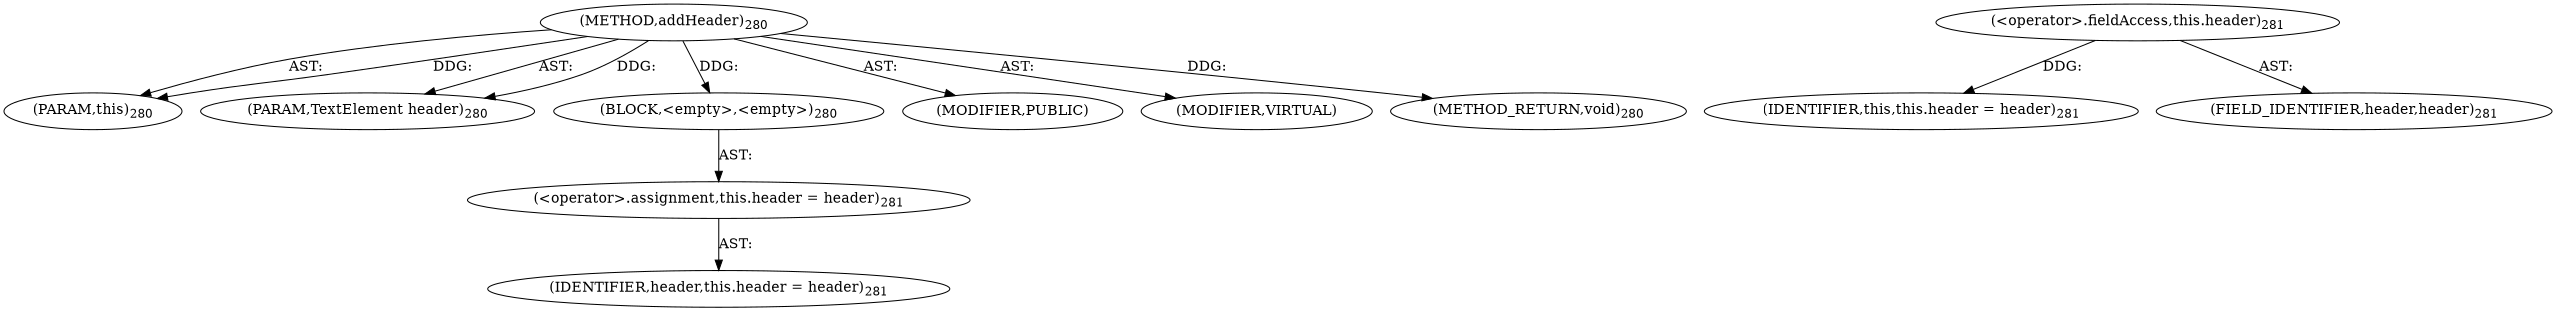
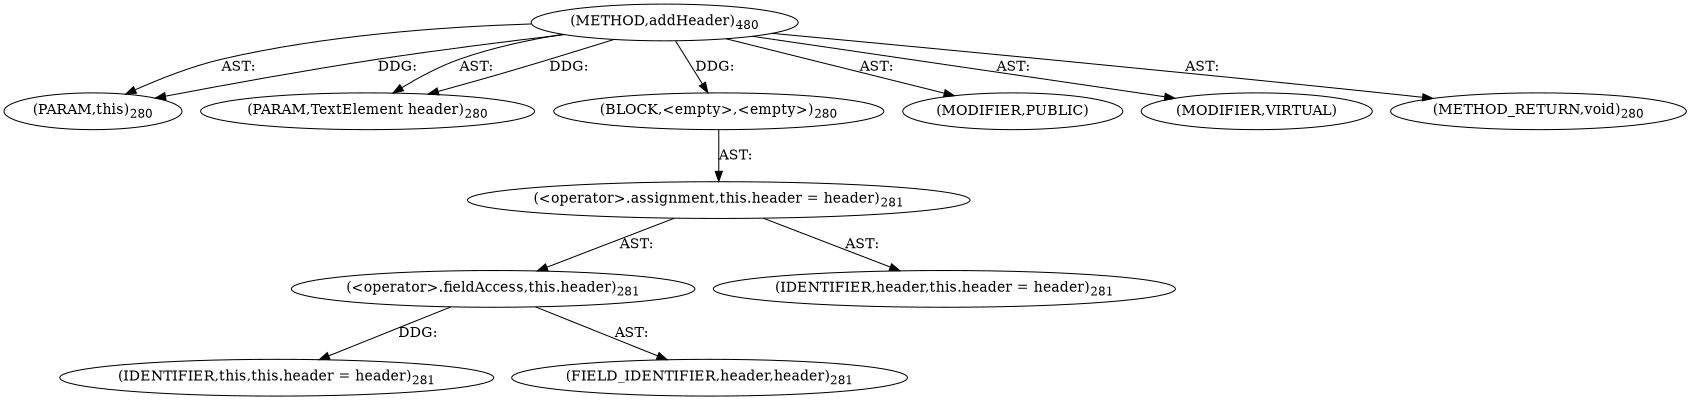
node "(METHOD,addHeader)": text "280" -> "480"
edge "(METHOD,addHeader)" -> "(METHOD_RETURN,void)": label "DDG: " -> "AST: "
edge "(<operator>.assignment,this.header = header)" -> "(<operator>.fieldAccess,this.header)": added, label "AST:"
